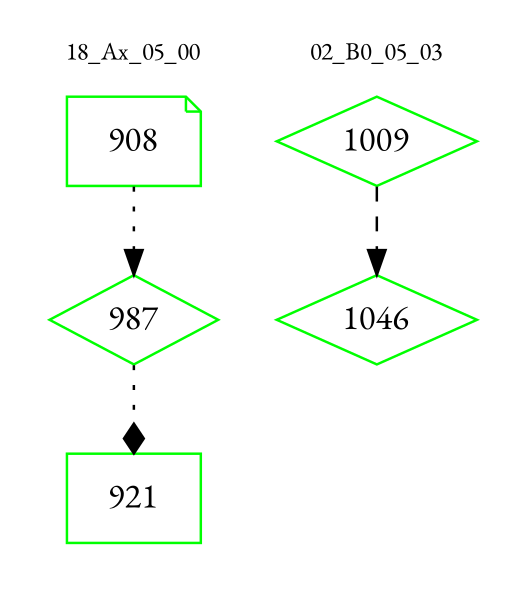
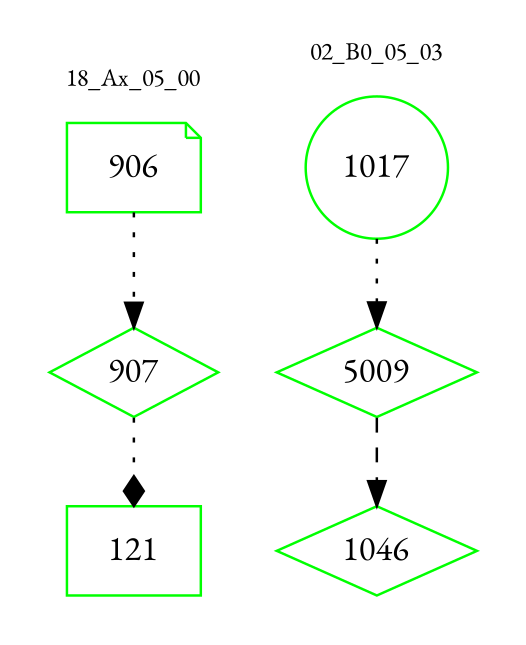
node "908": label "908" -> "906"
node "1009": label "1009" -> "5009"
node "1017": added
node "987": label "987" -> "907"
node "921": label "921" -> "121"
